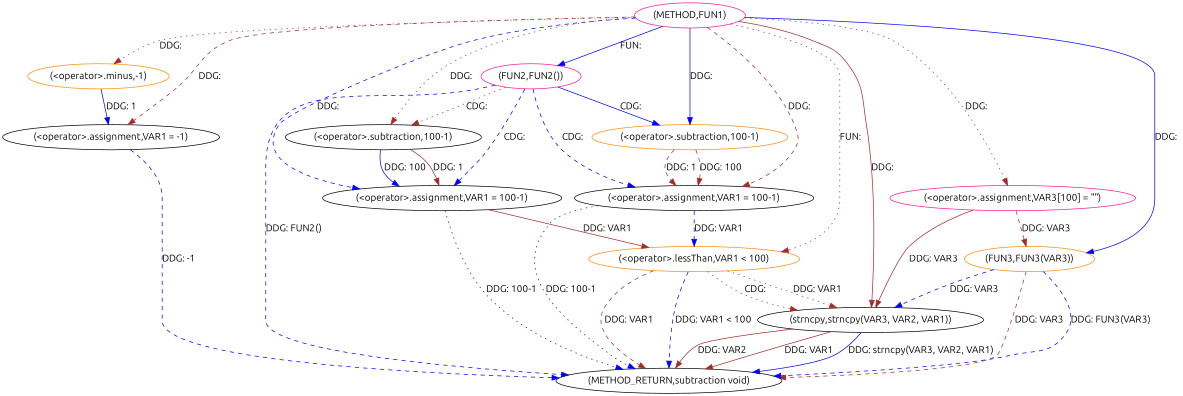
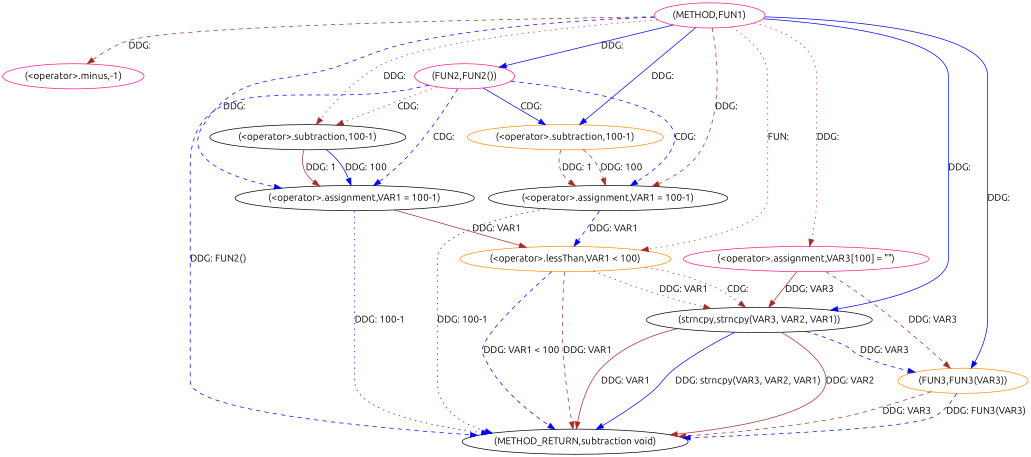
edge "(METHOD,FUN1)" -> "(<operator>.minus,-1)": style dotted -> dashed
edge "(METHOD,FUN1)" -> "(FUN2,FUN2())": label "FUN: " -> "DDG: "
node "(<operator>.minus,-1)": color darkorange -> deeppink
edge "(METHOD,FUN1)" -> "(strncpy,strncpy(VAR3, VAR2, VAR1))": color brown -> blue
node "(<operator>.assignment,VAR1 = -1)": removed
edge "(FUN3,FUN3(VAR3))" -> "(strncpy,strncpy(VAR3, VAR2, VAR1))": reversed
